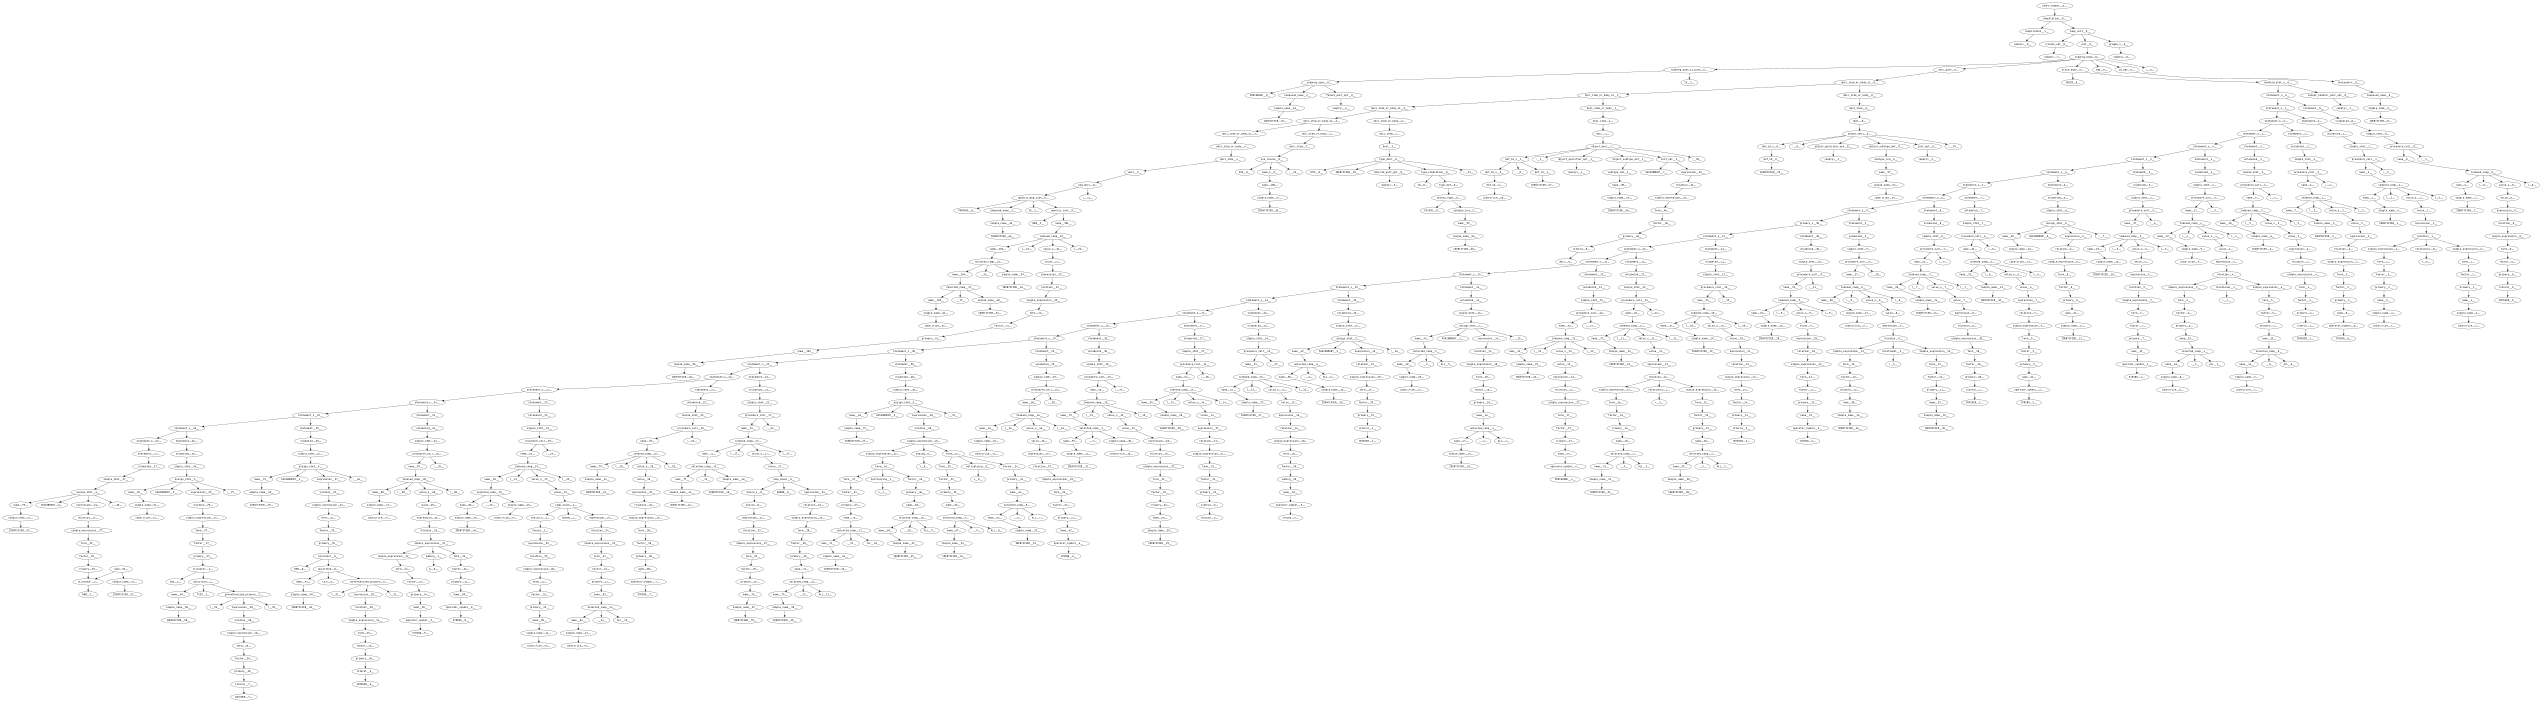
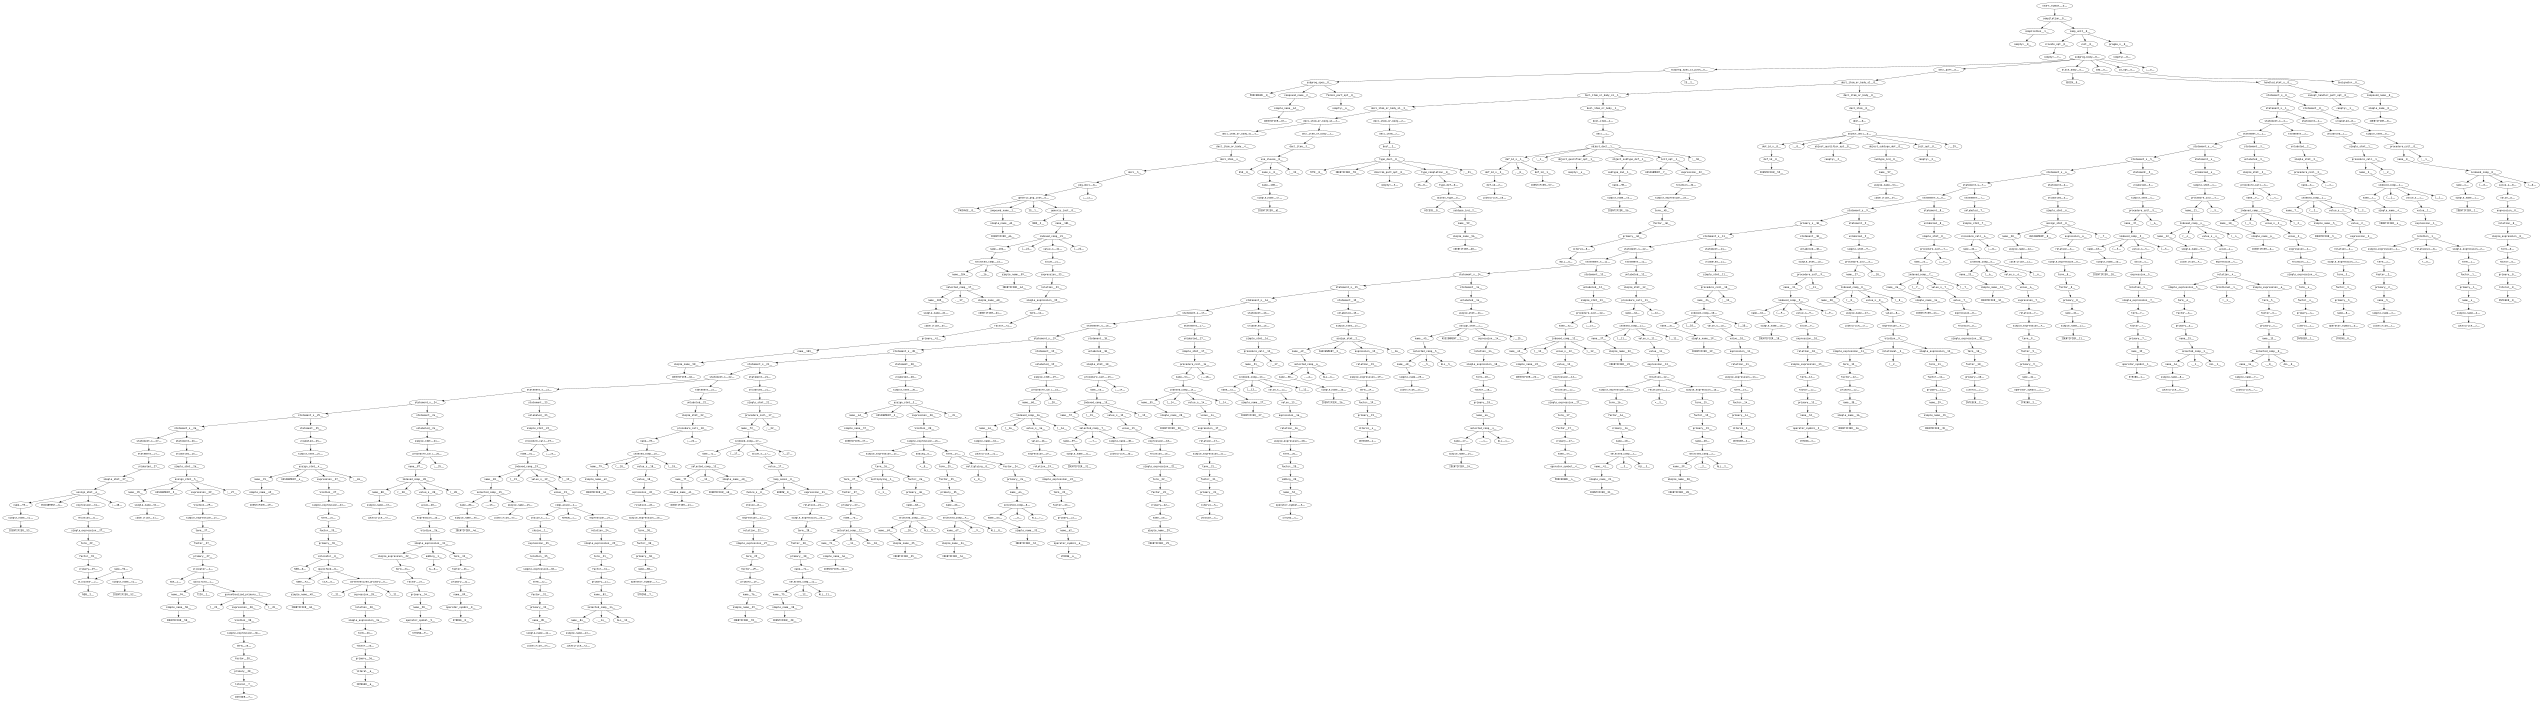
edge "unlabeled__10__" -> "simple_stmt__10__": added
